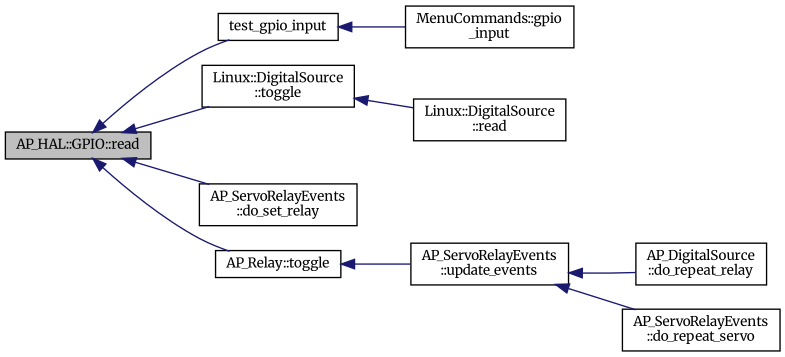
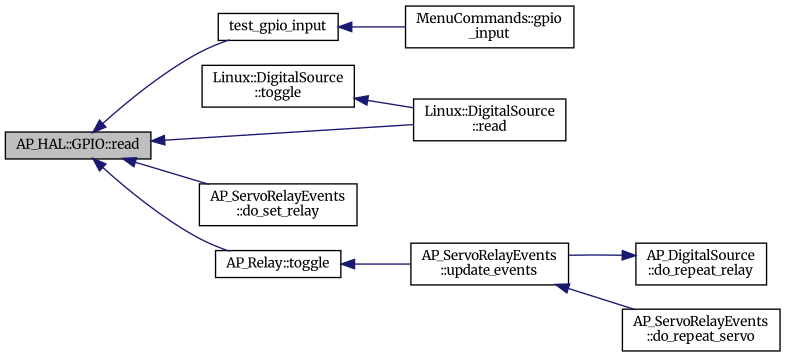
edge "Linux::DigitalSource ::toggle" -> "AP_HAL::GPIO::read": now "Linux::DigitalSource ::read" -> "AP_HAL::GPIO::read"
edge "AP_DigitalSource ::do_repeat_relay" -> "AP_ServoRelayEvents ::update_events": reversed
